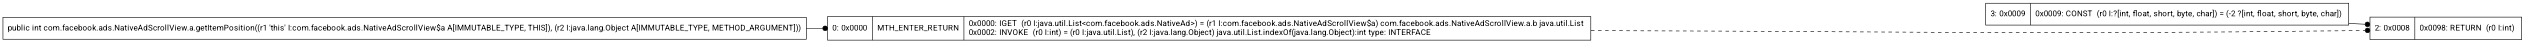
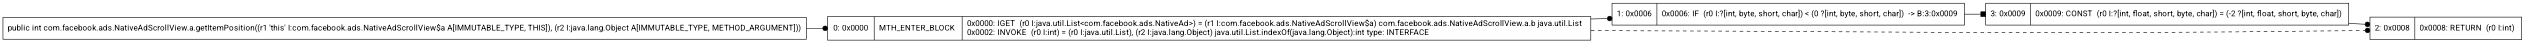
node "1: 0x0006": added
node "0: 0x0000": text "MTH_ENTER_RETURN" -> "MTH_ENTER_BLOCK"
node "2: 0x0008": text "0x0098: RETURN  (r0 I:int)" -> "0x0008: RETURN  (r0 I:int)"
